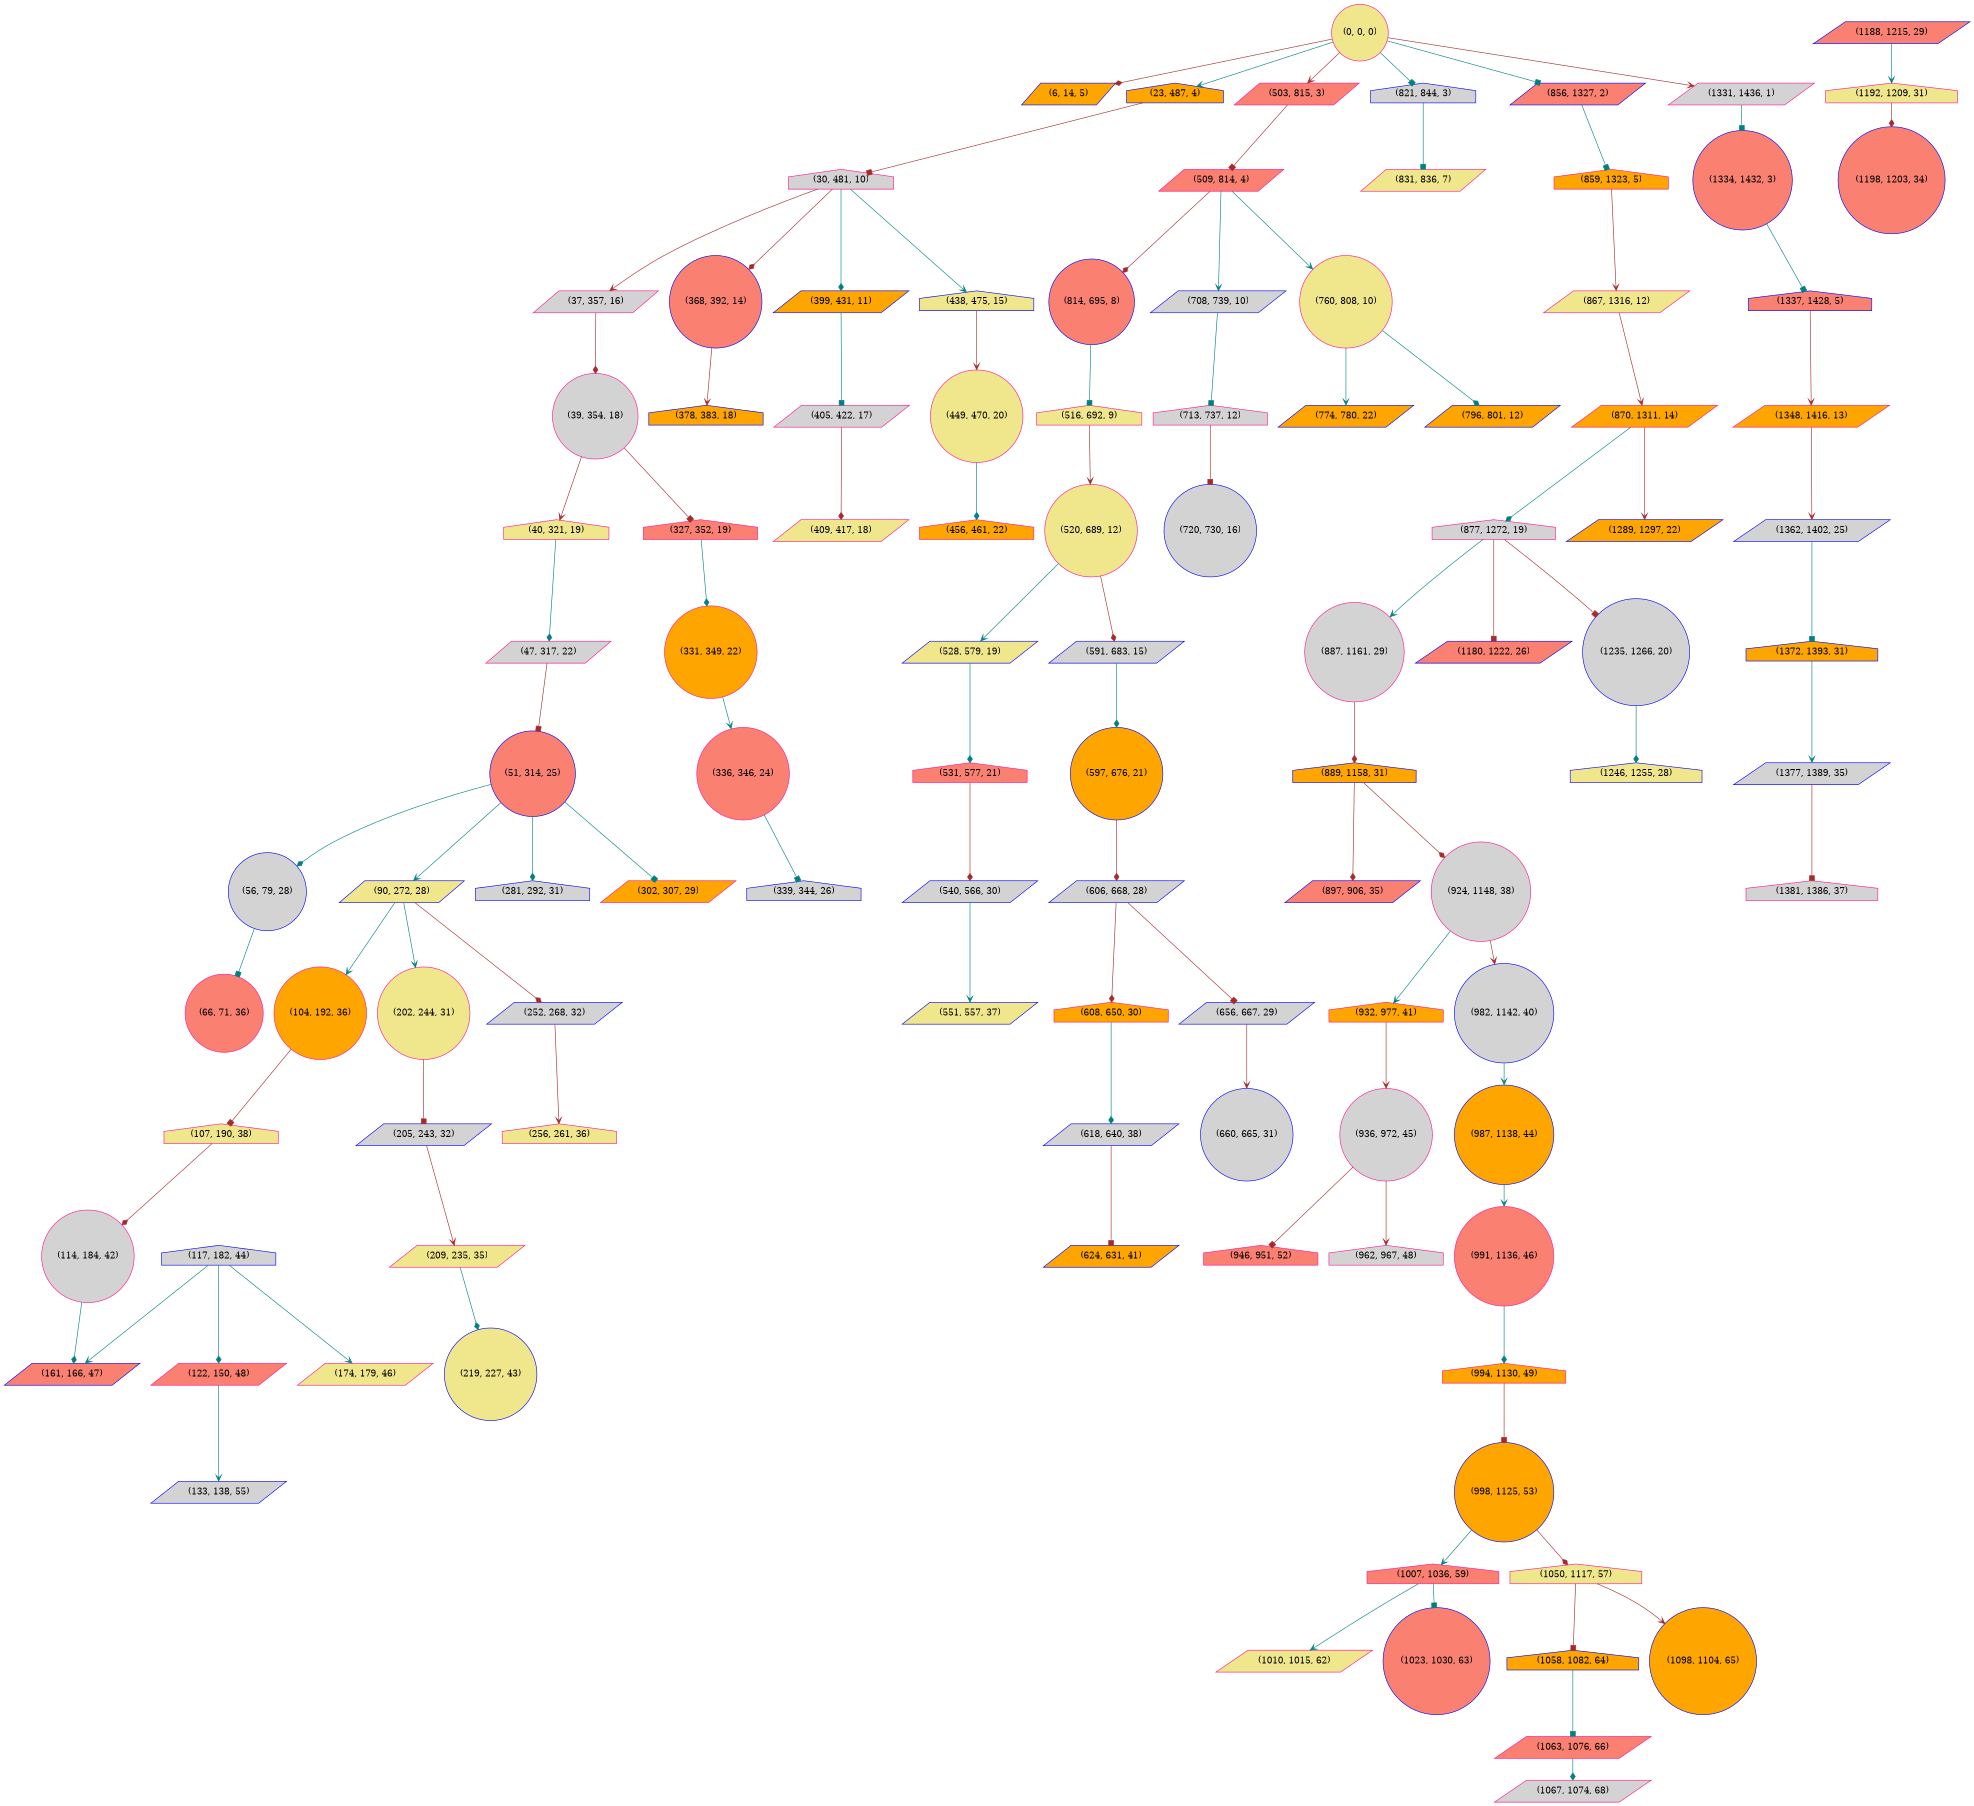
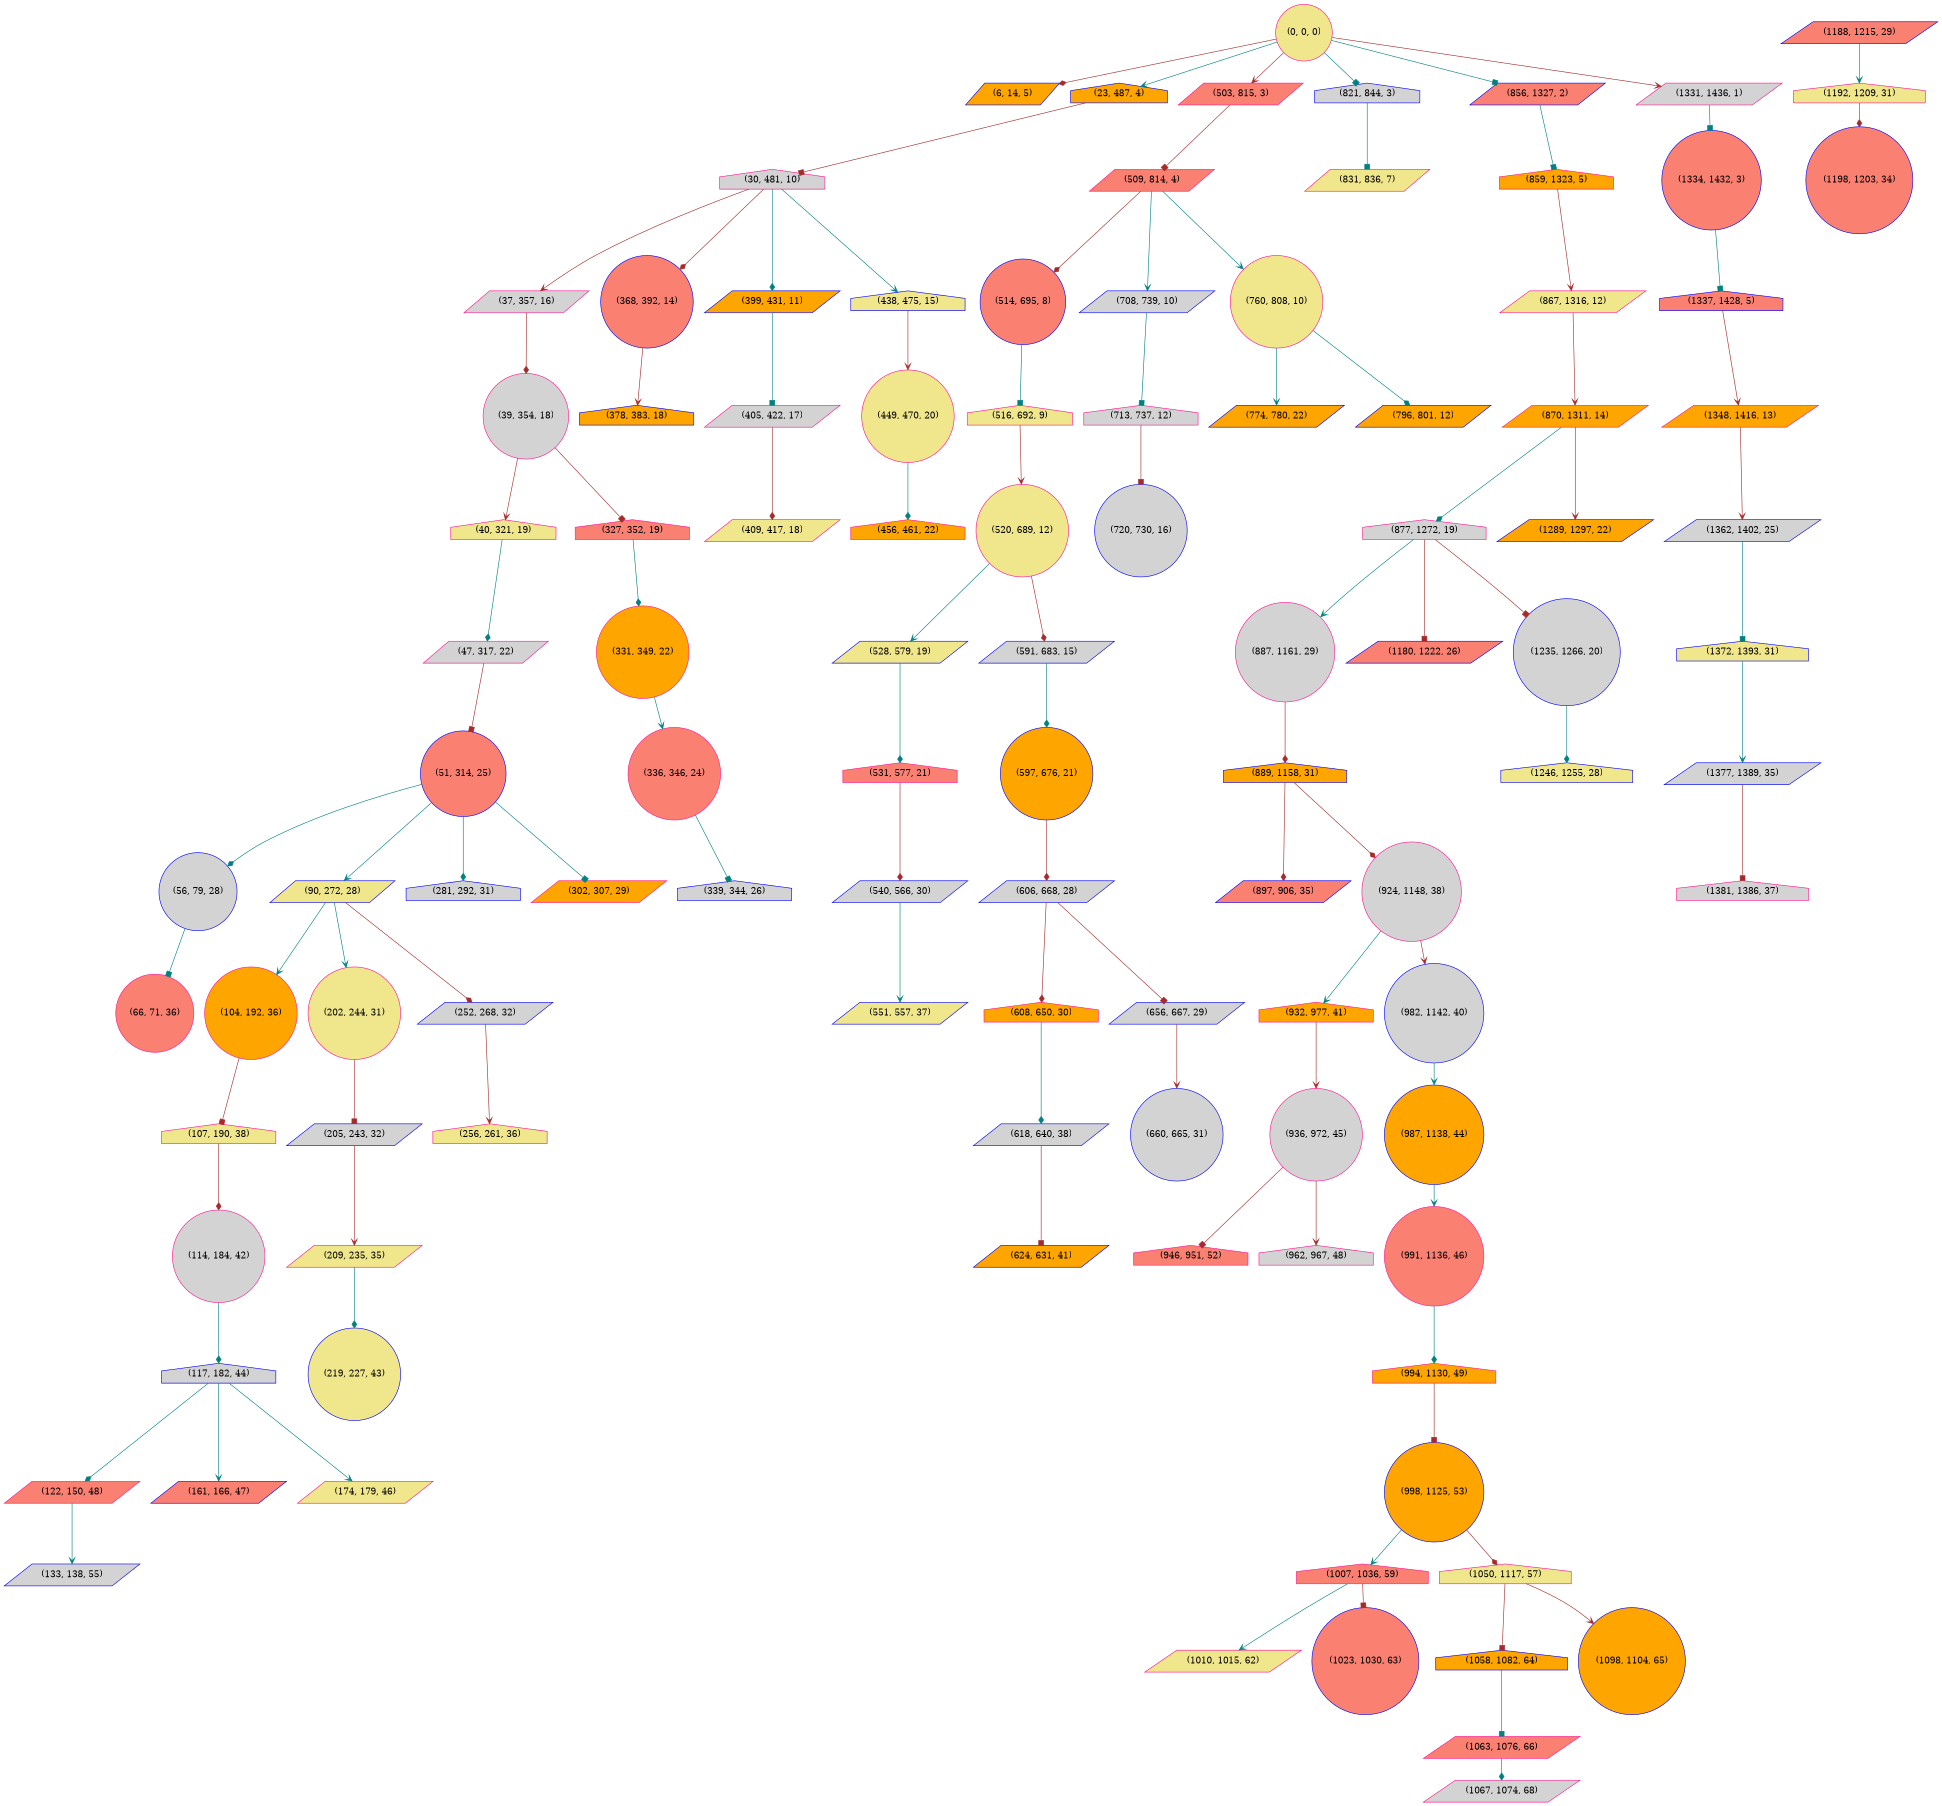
node "(814, 695, 8)": label "(814, 695, 8)" -> "(514, 695, 8)"
node "(1372, 1393, 31)": fillcolor orange -> khaki
edge "(114, 184, 42)" -> "(161, 166, 47)": now "(114, 184, 42)" -> "(117, 182, 44)"
edge "(1007, 1036, 59)" -> "(1023, 1030, 63)": color teal -> brown
